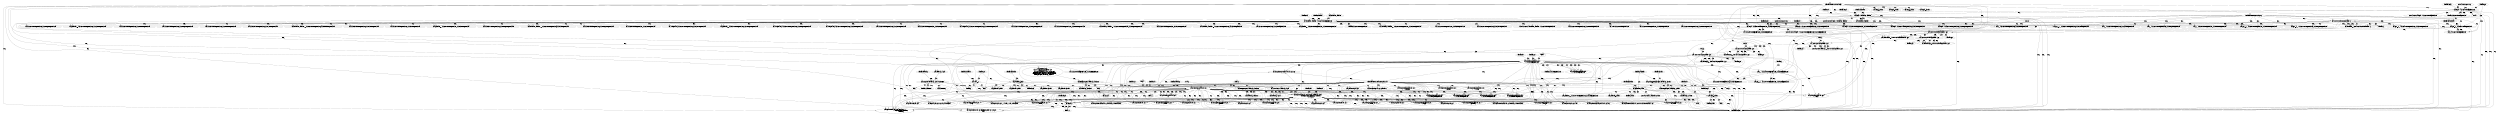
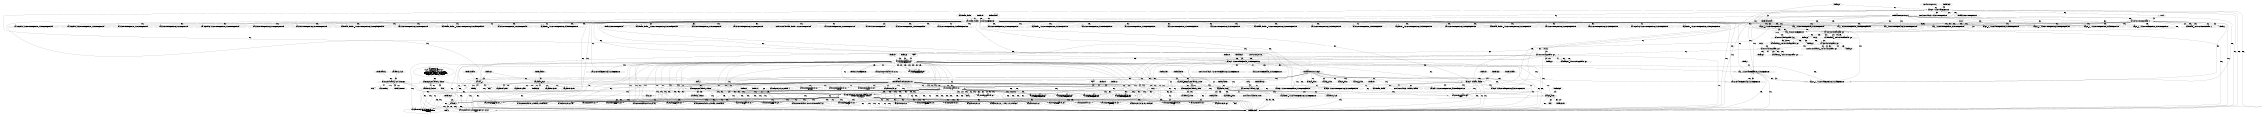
edge "(MethodParameterIn,u_struct length)" -> "(Call,length < ISIS_COMMON_HEADER_SIZE+ISIS_LSP_HEADER_SIZE)": reversed
node "1000220": added
